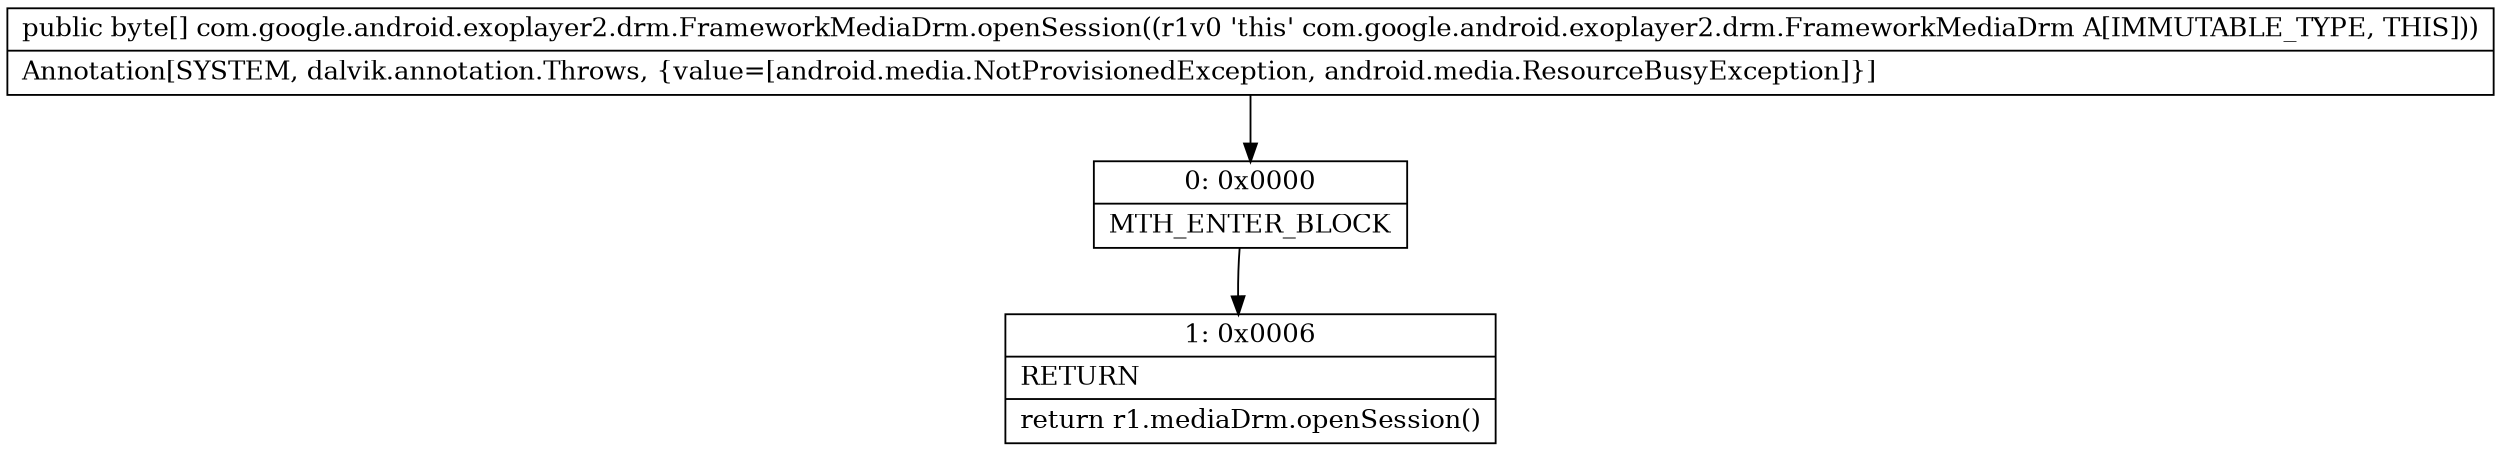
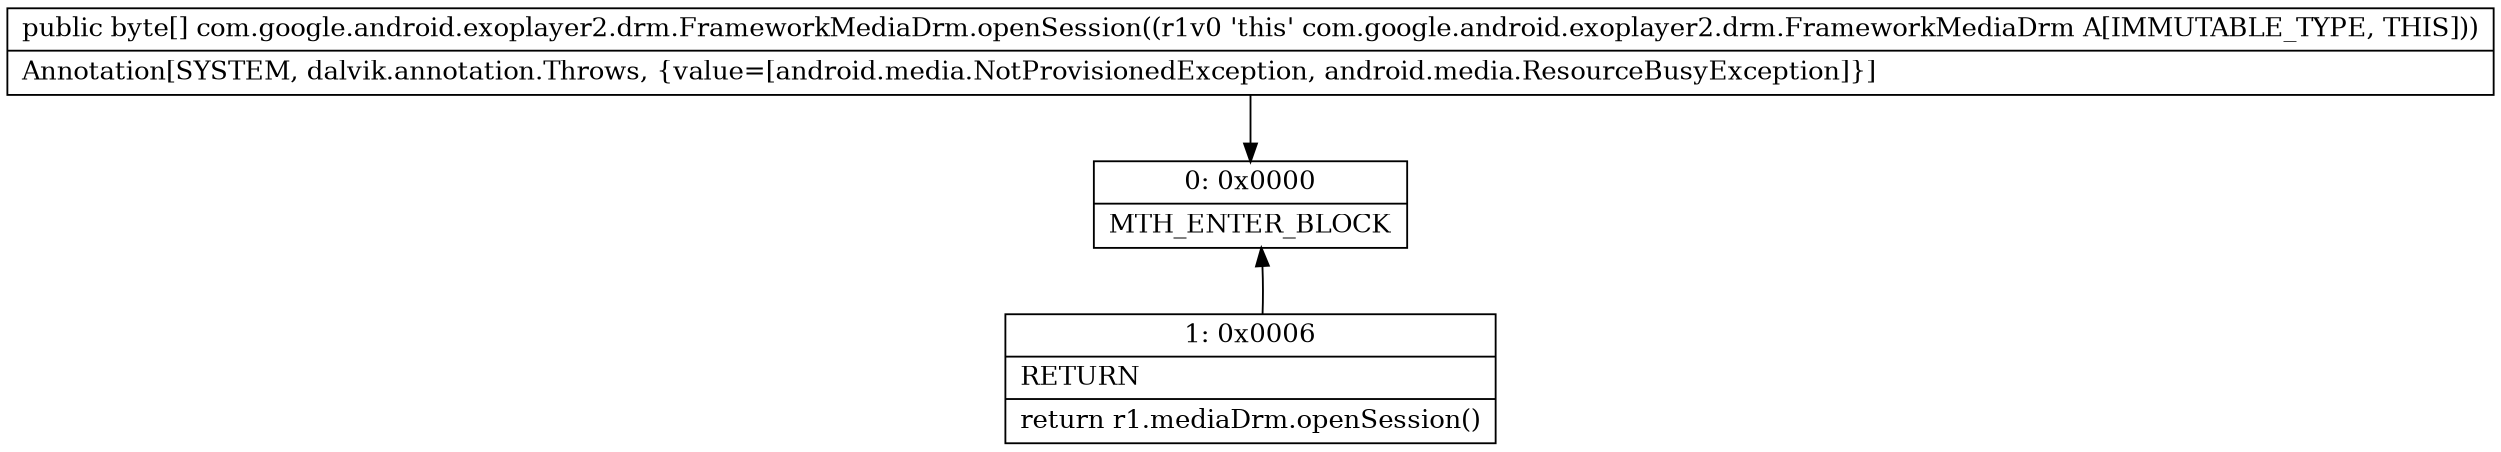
edge "0: 0x0000" -> "1: 0x0006": reversed
